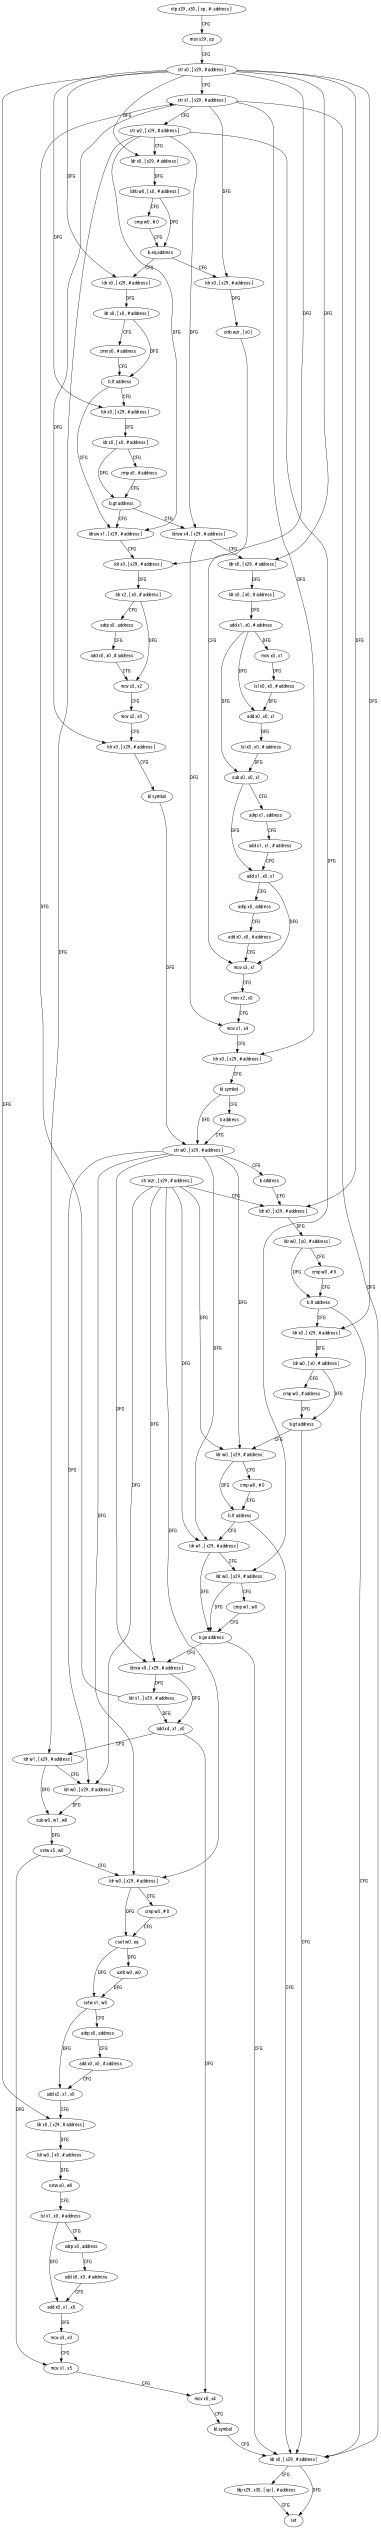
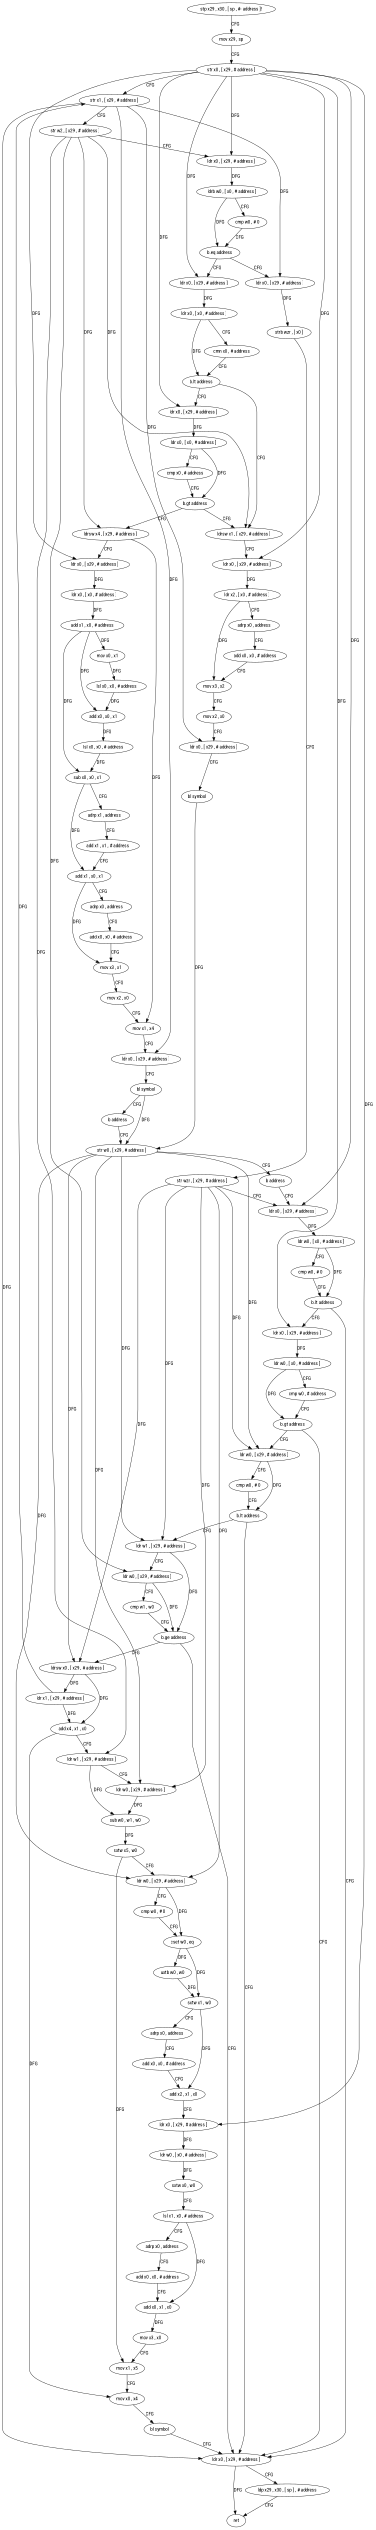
edge "strb wzr , [ x0 ]" -> "mov x3 , x1": now "strb wzr , [ x0 ]" -> "str wzr , [ x29 , # address ]"
